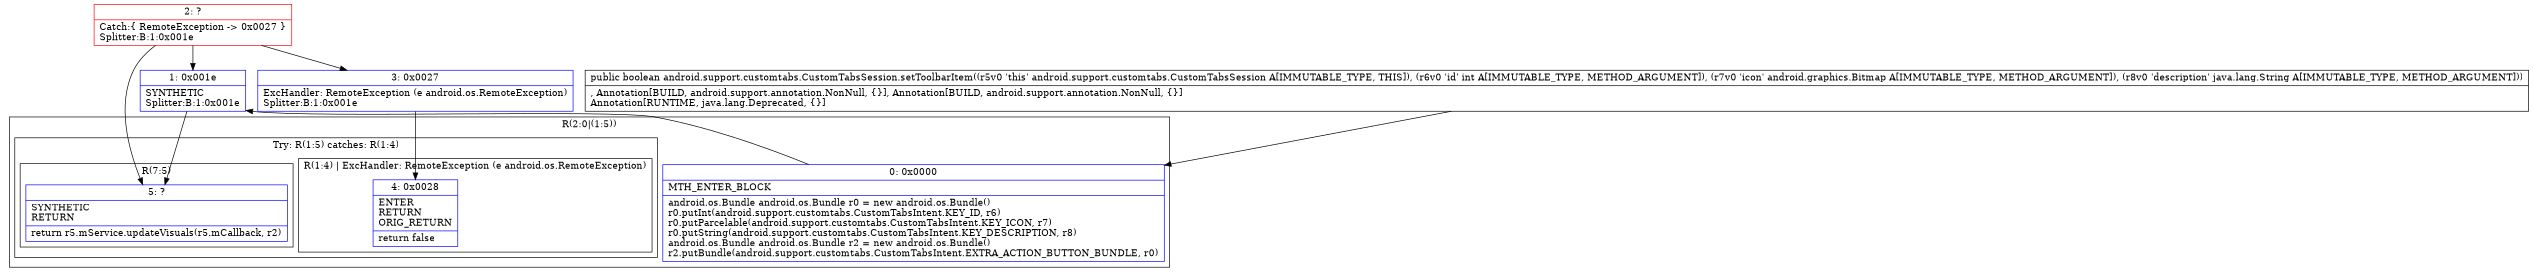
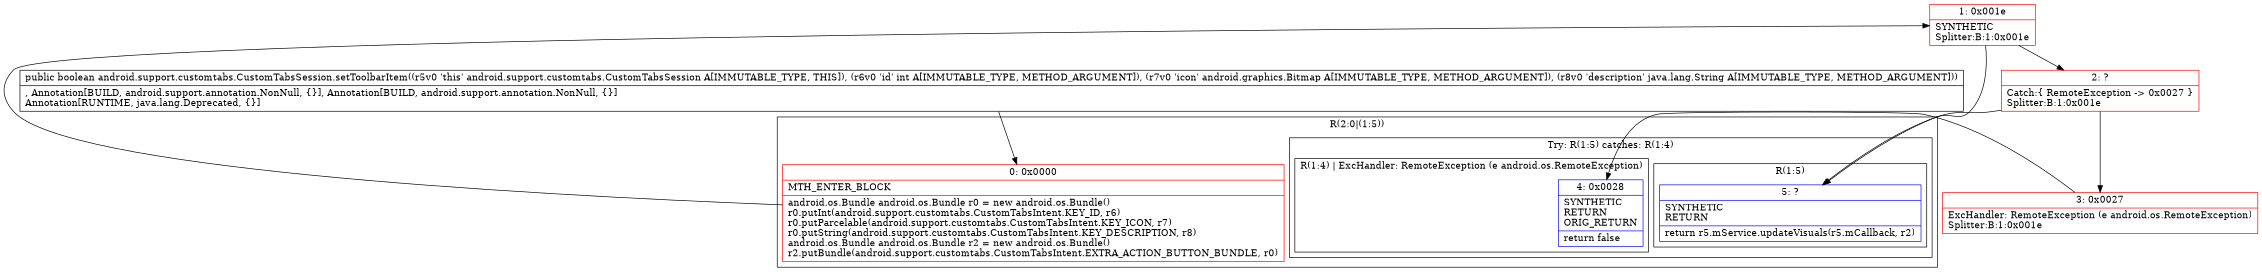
edge "2: ?" -> "1: 0x001e": reversed
node "1: 0x001e": color blue -> red
node "3: 0x0027": color blue -> red
cluster "R(7:5)": label "R(7:5)" -> "R(1:5)"
node "4: 0x0028": text "ENTER" -> "SYNTHETIC"
node "0: 0x0000": color blue -> red
